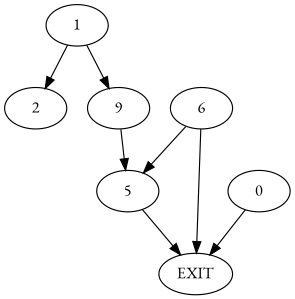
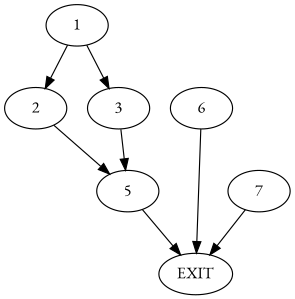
node "9": label "9" -> "3"
edge "6" -> "5": now "2" -> "5"
node "0": label "0" -> "7"
